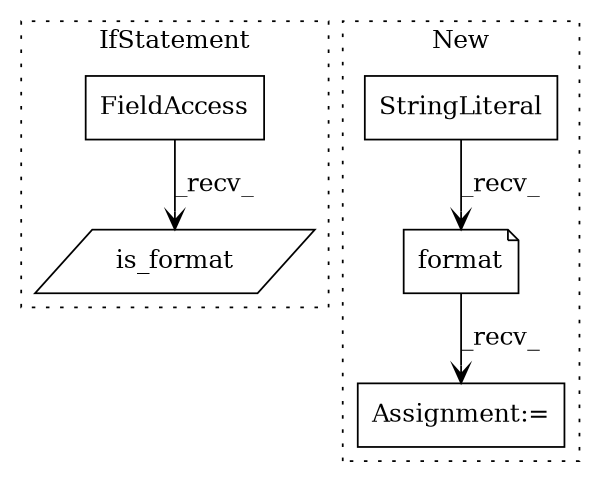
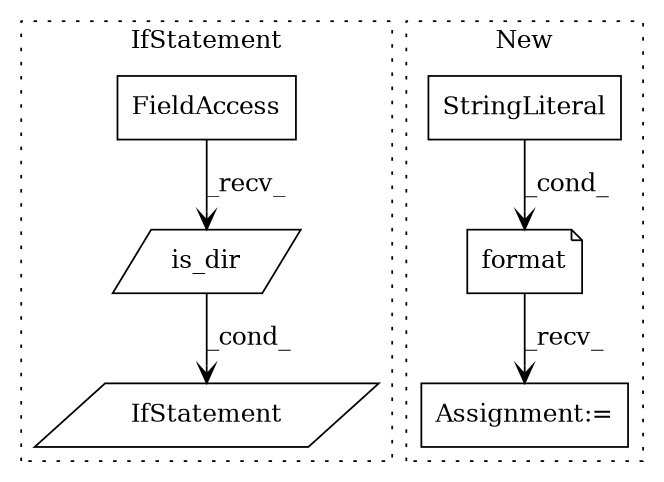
edge "StringLiteral" -> "format": label "_recv_" -> "_cond_"
node "is_format": label "is_format" -> "is_dir"
node "IfStatement": added
